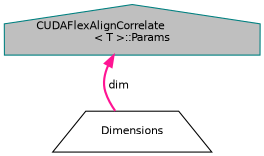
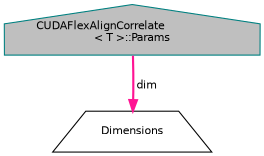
edge "Dimensions" -> "CUDAFlexAlignCorrelate < T >::Params": reversed
